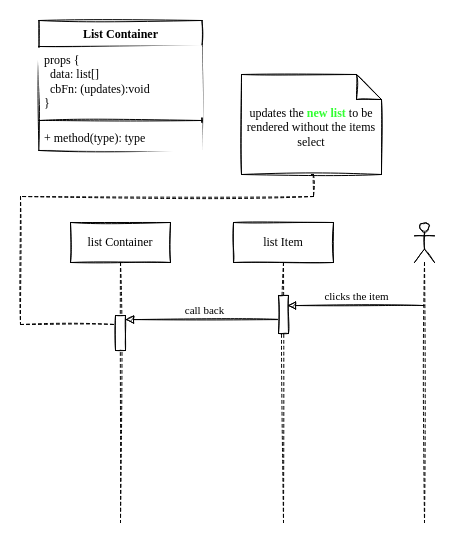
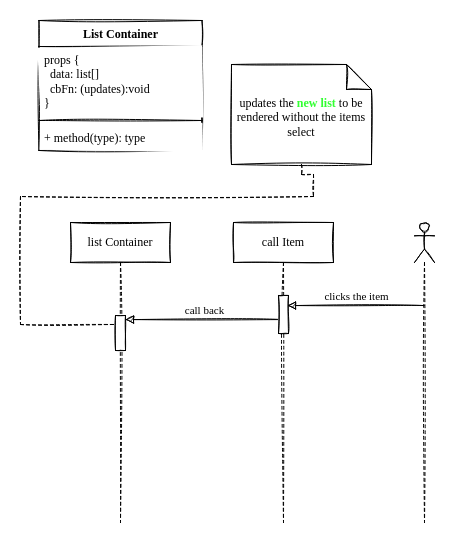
node "updates the new list to be rendered without the items select": moved (312, 125) -> (302, 115)
node "list Item": label "list Item" -> "call Item"
